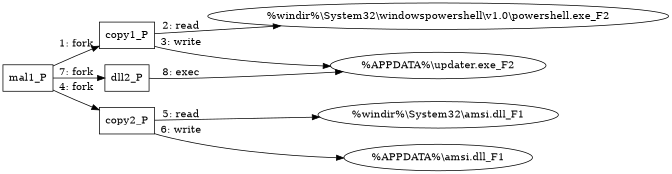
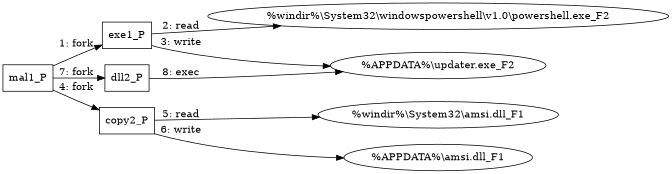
node "copy1_P": label "copy1_P" -> "exe1_P"
